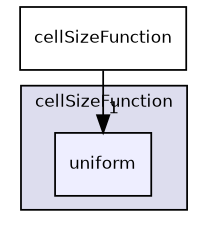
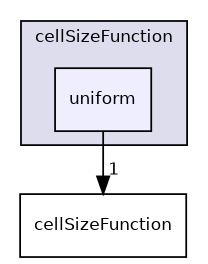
edge "cellSizeFunction" -> "uniform": reversed
